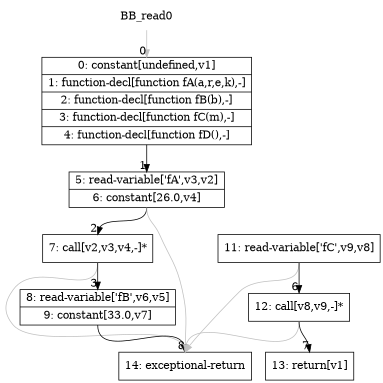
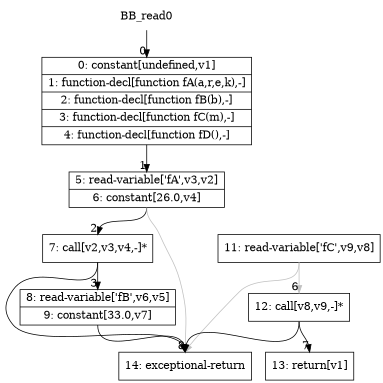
edge "BB_read0" -> "0: constant[undefined,v1]": color gray -> black
edge "11: read-variable['fC',v9,v8]" -> "12: call[v8,v9,-]*": color black -> gray
edge "7: call[v2,v3,v4,-]*" -> "14: exceptional-return": color gray -> black
edge "12: call[v8,v9,-]*" -> "14: exceptional-return": color gray -> black
